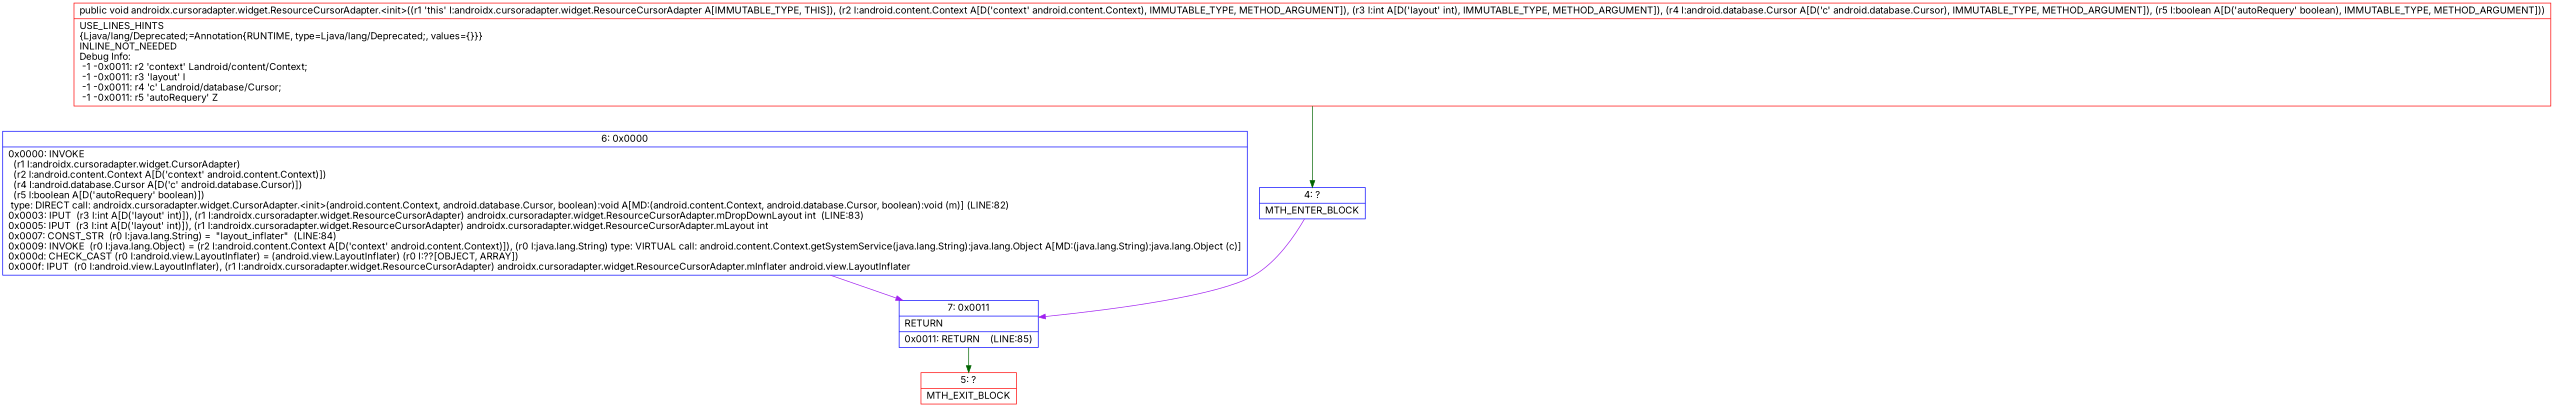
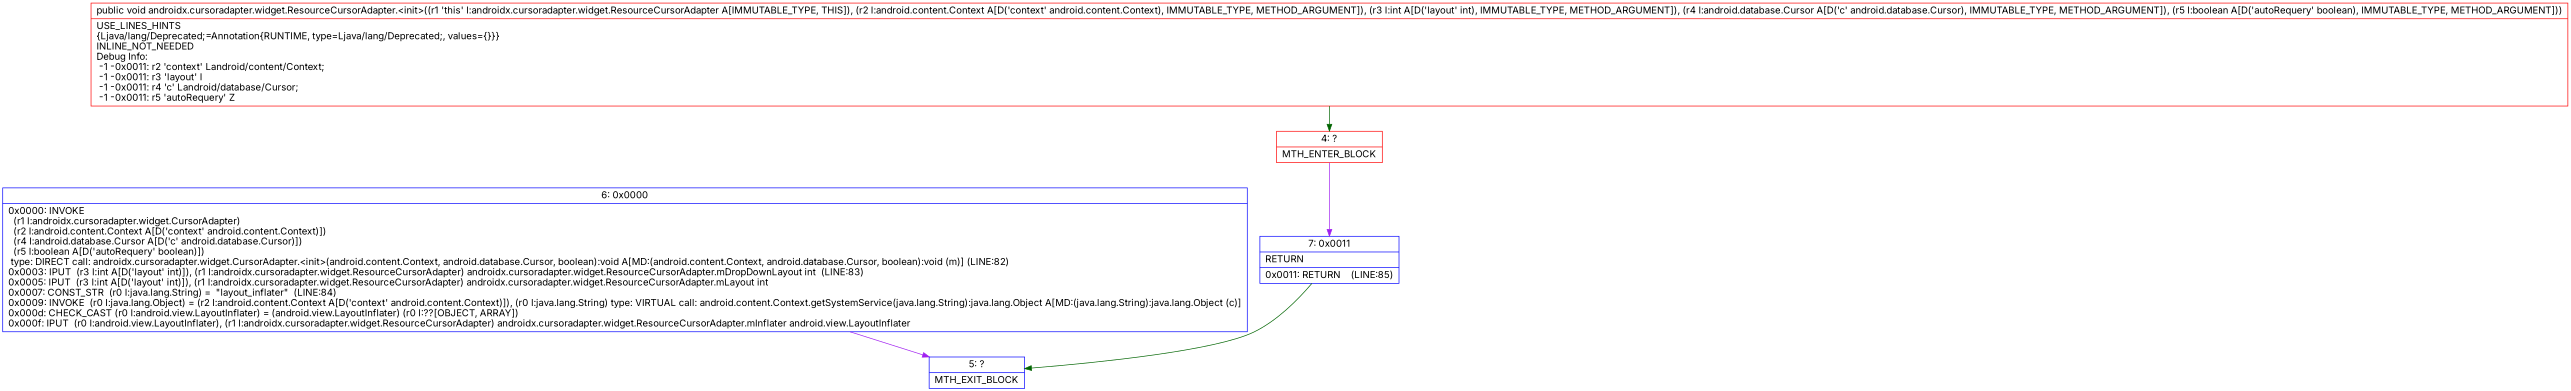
node "4: ?": color blue -> red
edge "6: 0x0000" -> "7: 0x0011": now "6: 0x0000" -> "5: ?"
node "5: ?": color red -> blue
